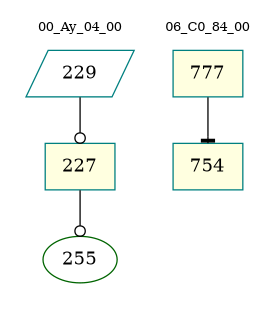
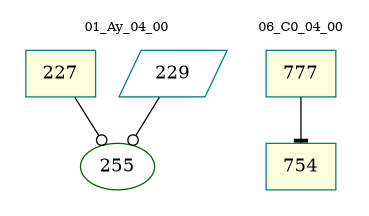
cluster "00_Ay_04_00": label "00_Ay_04_00" -> "01_Ay_04_00"
cluster "06_C0_84_00": label "06_C0_84_00" -> "06_C0_04_00"
edge "229" -> "227": now "229" -> "255"
